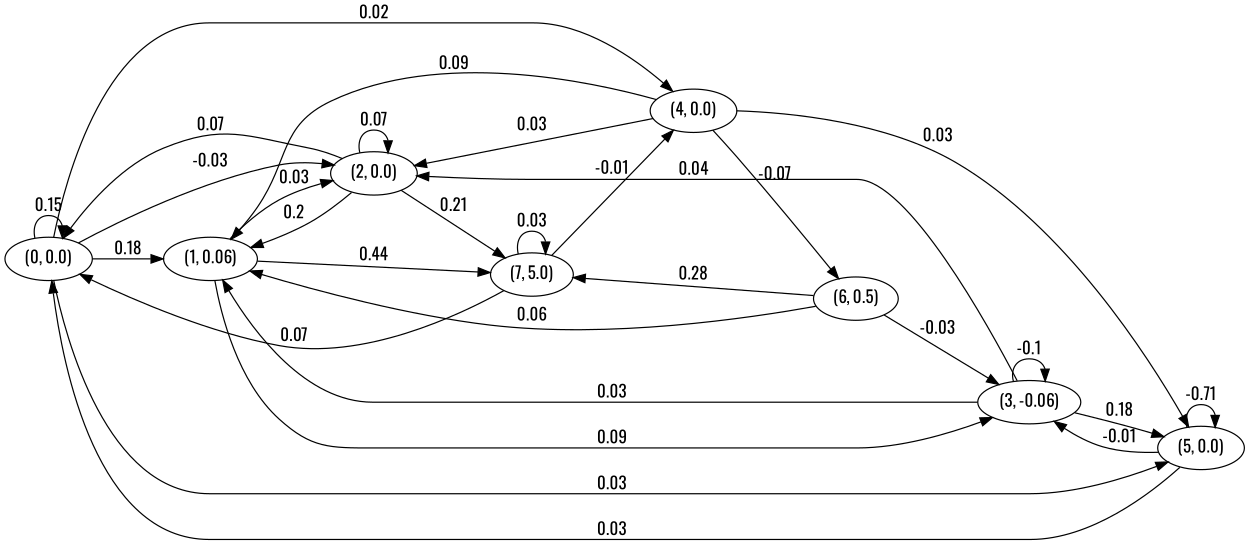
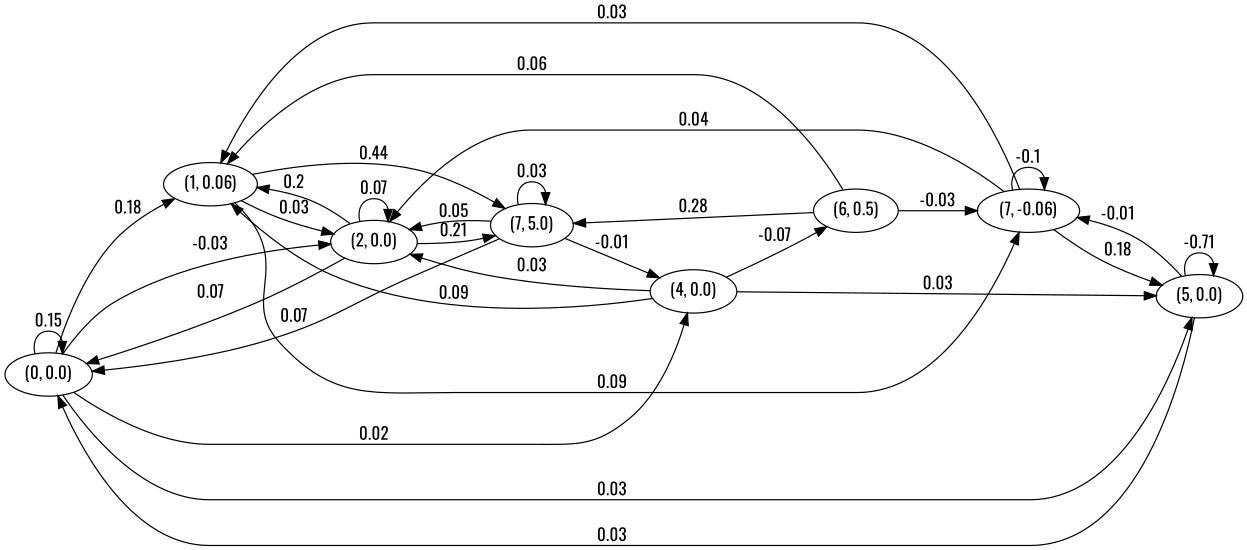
edge "(7, 5.0)" -> "(2, 0.0)": added, label "0.05"
node "(3, -0.06)": label "(3, -0.06)" -> "(7, -0.06)"
